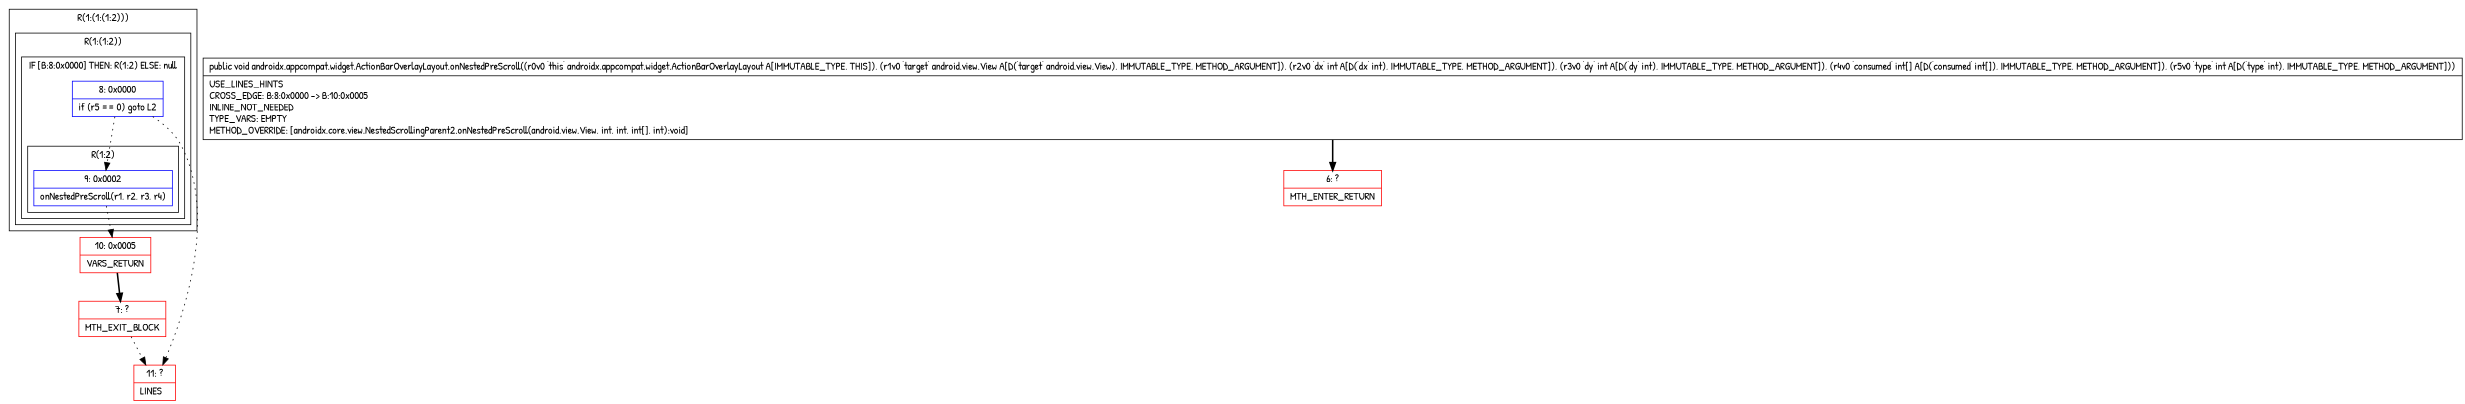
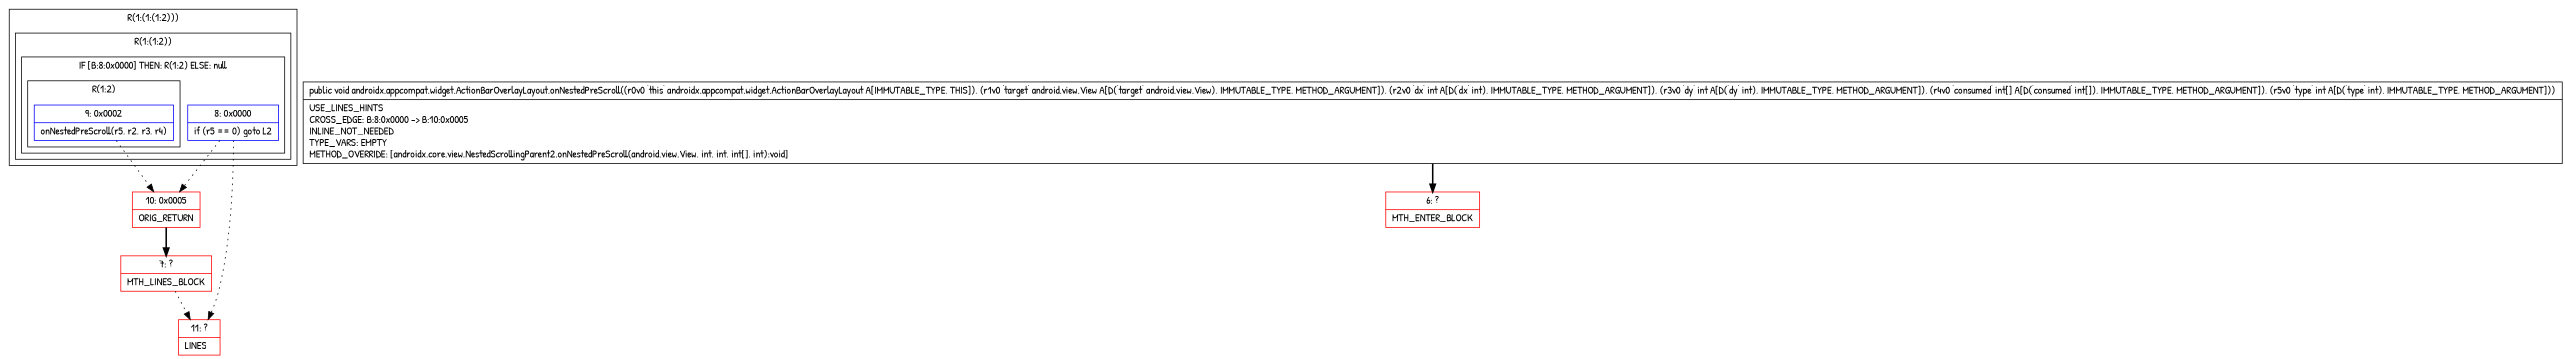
edge "8: 0x0000" -> "9: 0x0002": now "8: 0x0000" -> "10: 0x0005"
node "9: 0x0002": text "onNestedPreScroll(r1, r2, r3, r4)" -> "onNestedPreScroll(r5, r2, r3, r4)"
node "6: ?": text "MTH_ENTER_RETURN" -> "MTH_ENTER_BLOCK"
node "10: 0x0005": text "VARS_RETURN" -> "ORIG_RETURN"
node "7: ?": text "MTH_EXIT_BLOCK" -> "MTH_LINES_BLOCK"
